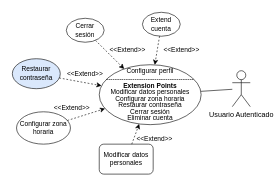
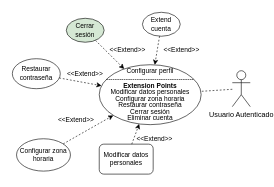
node "Cerrar sesión": fillcolor #ffffff -> #d5e8d4
node "Restaurar contraseña": fillcolor #dae8fc -> #ffffff
edge "Usuario Autenticado" -- "Configurar perfil ---------------------------------------- Extension Points Modificar datos personales Configurar zona horaria Restaurar contraseña Cerrar sesión Eliminar cuenta": style solid -> dashed
node "Configurar zona horaria": moved (44, 128) -> (44, 155)
